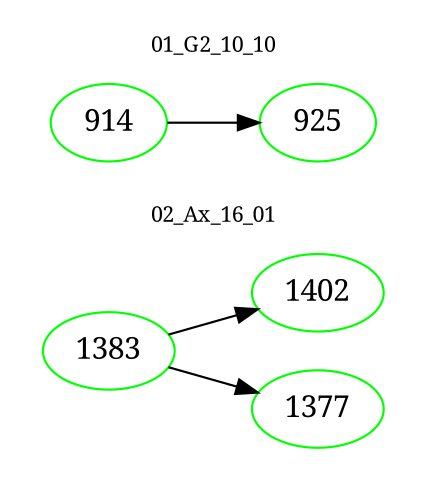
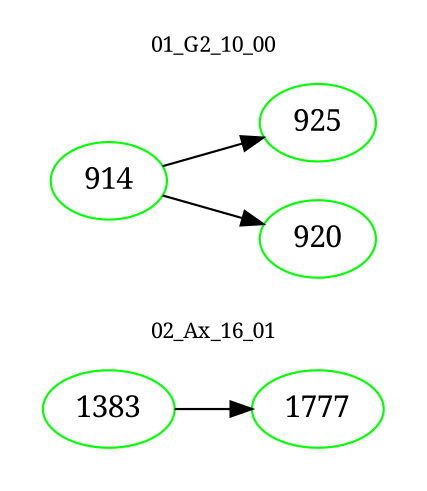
cluster "01_G2_10_10": label "01_G2_10_10" -> "01_G2_10_00"
node "920": added
node "1402": removed
node "1377": label "1377" -> "1777"
